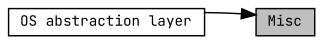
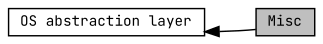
edge "OS abstraction layer" -> "Misc": reversed
